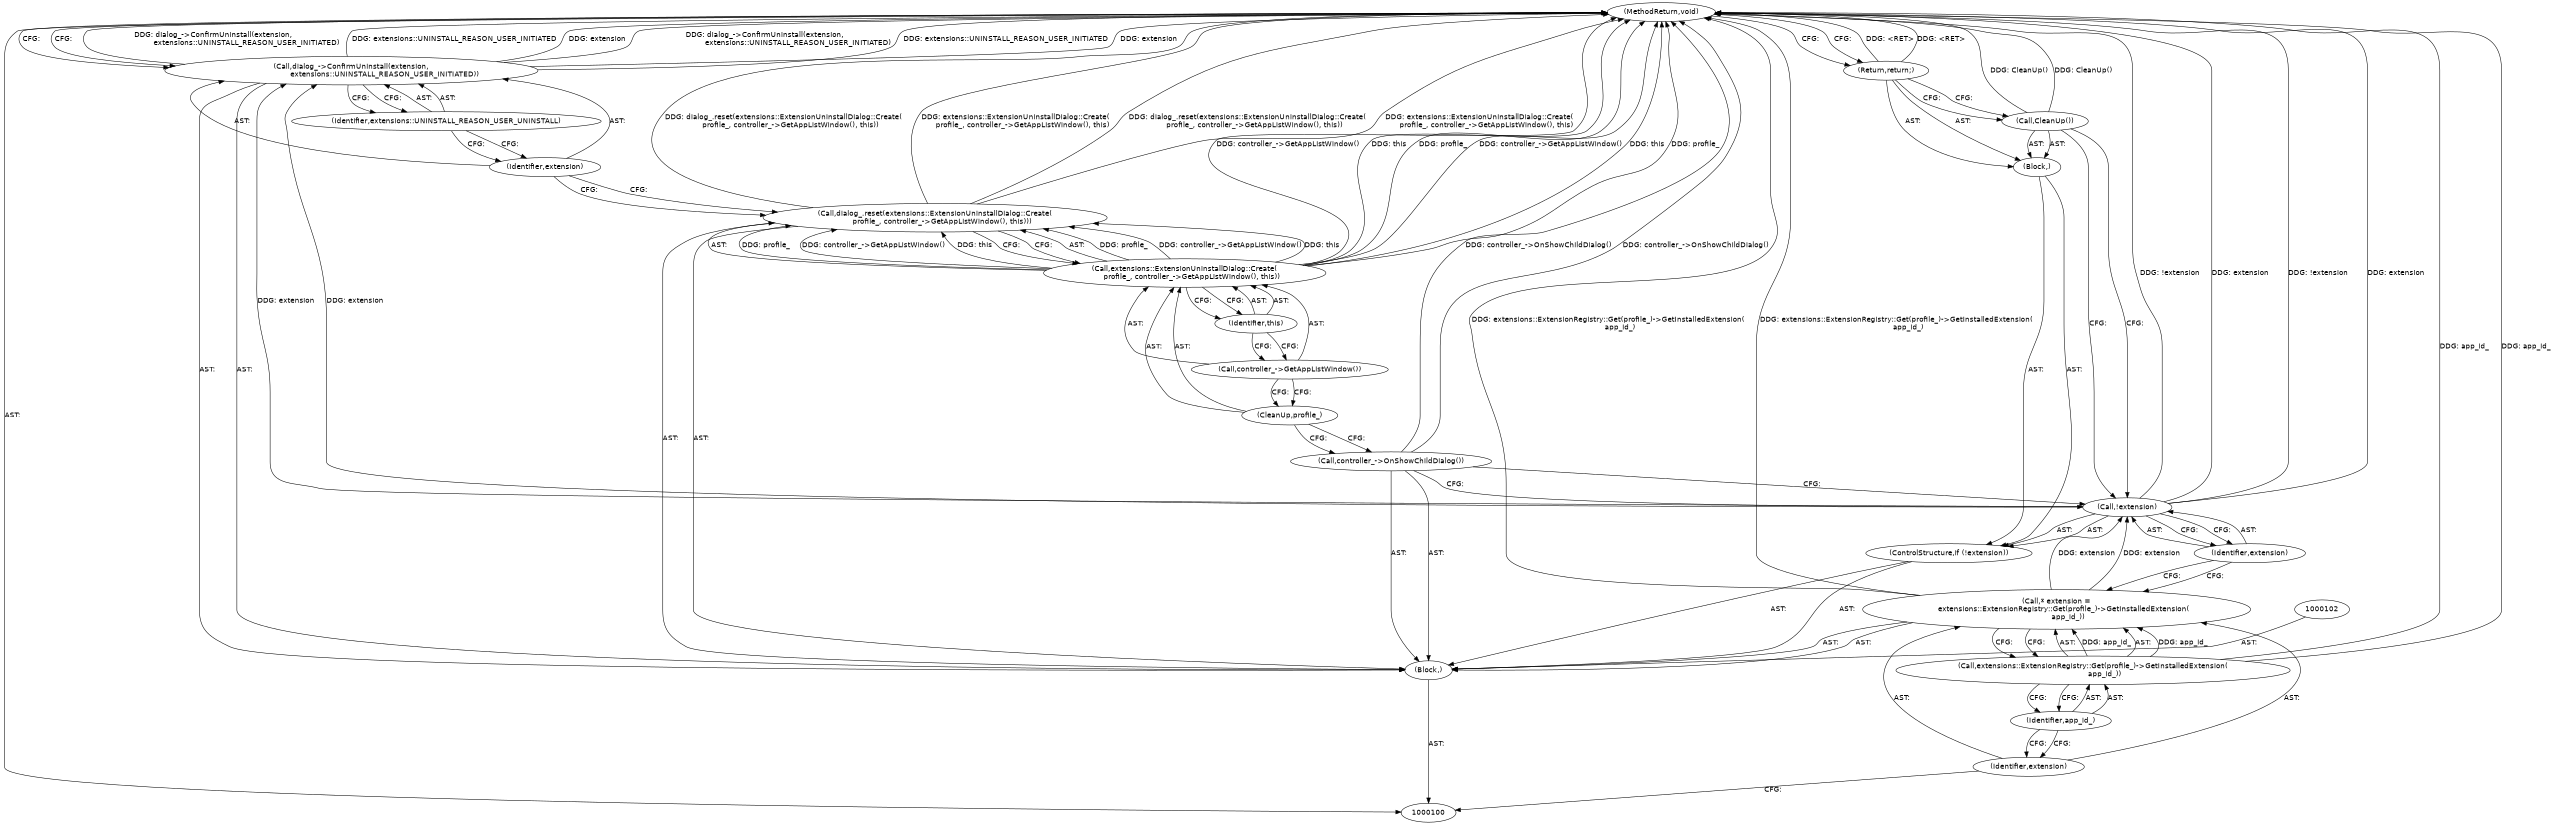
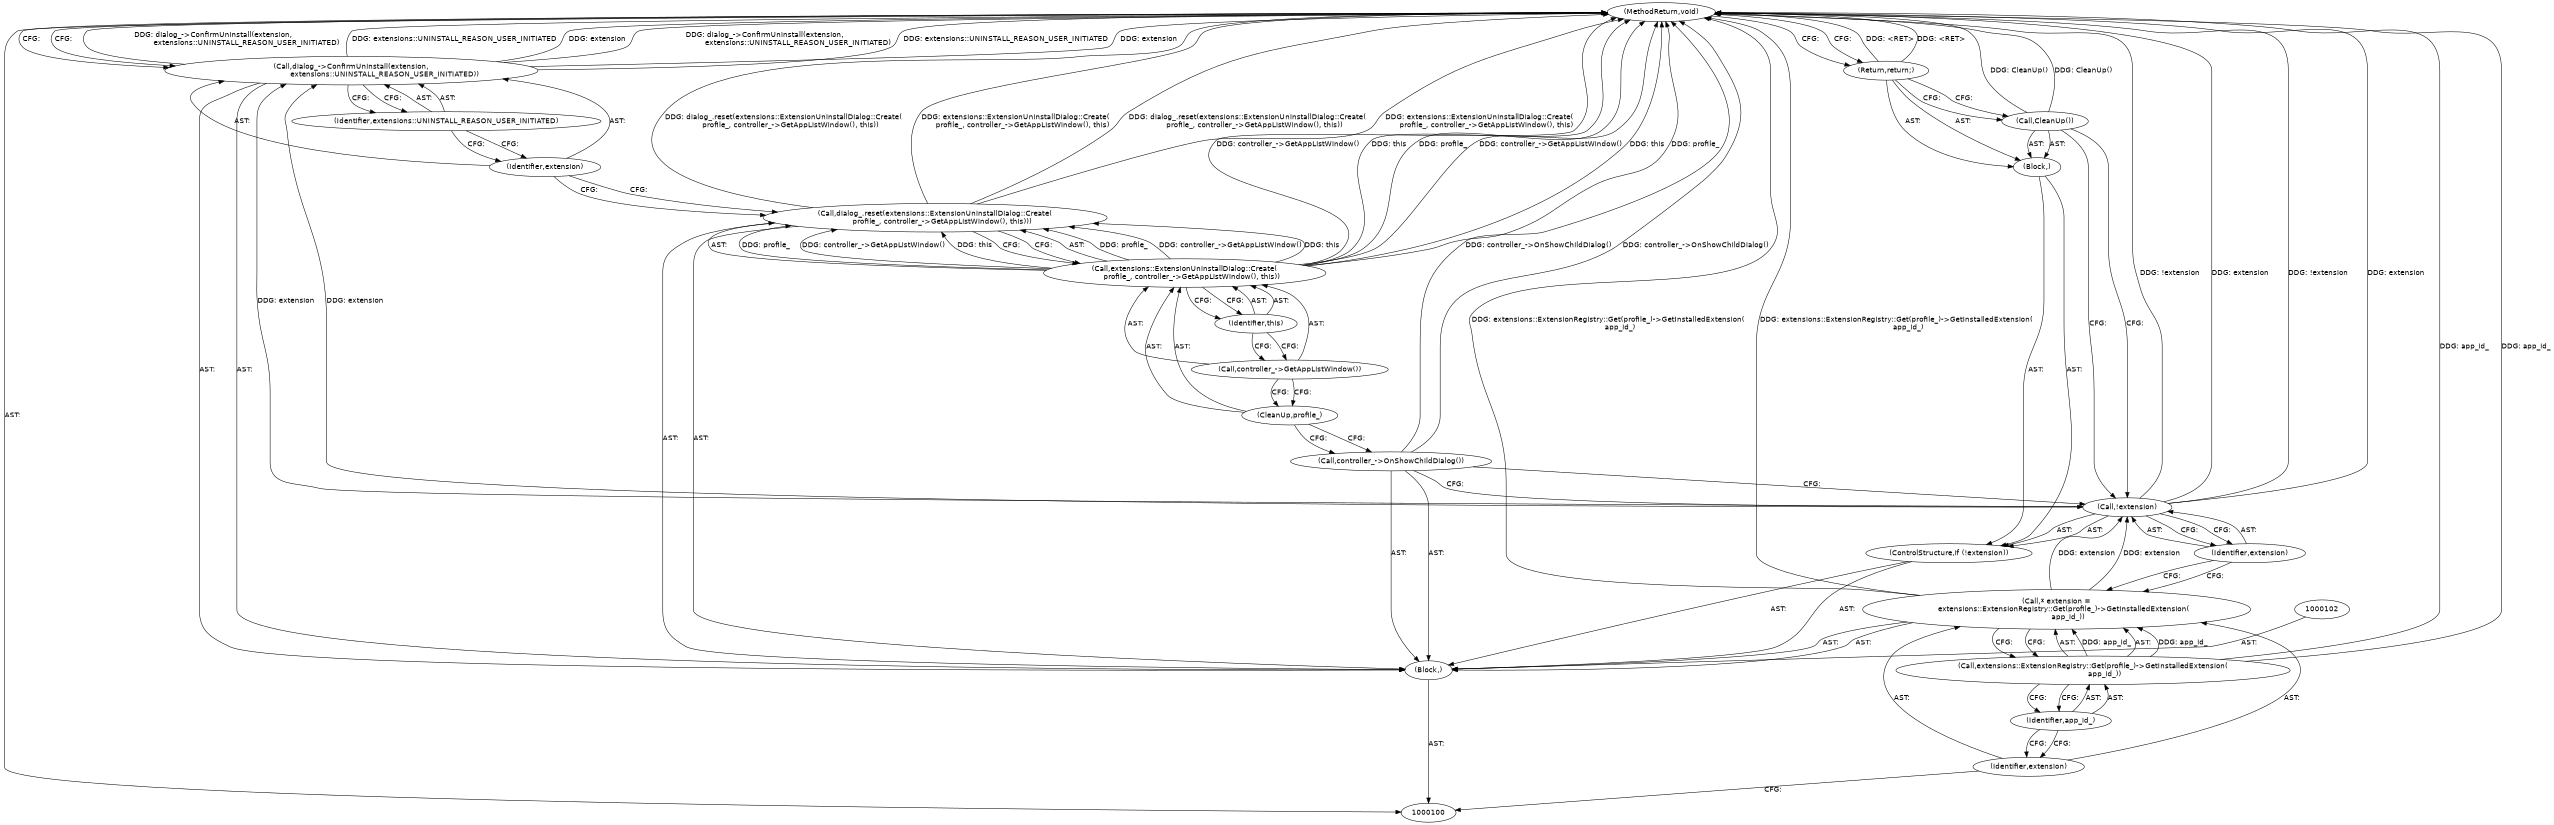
node "(Identifier,extensions::UNINSTALL_REASON_USER_UNINSTALL)": label "(Identifier,extensions::UNINSTALL_REASON_USER_UNINSTALL)" -> "(Identifier,extensions::UNINSTALL_REASON_USER_INITIATED)"
